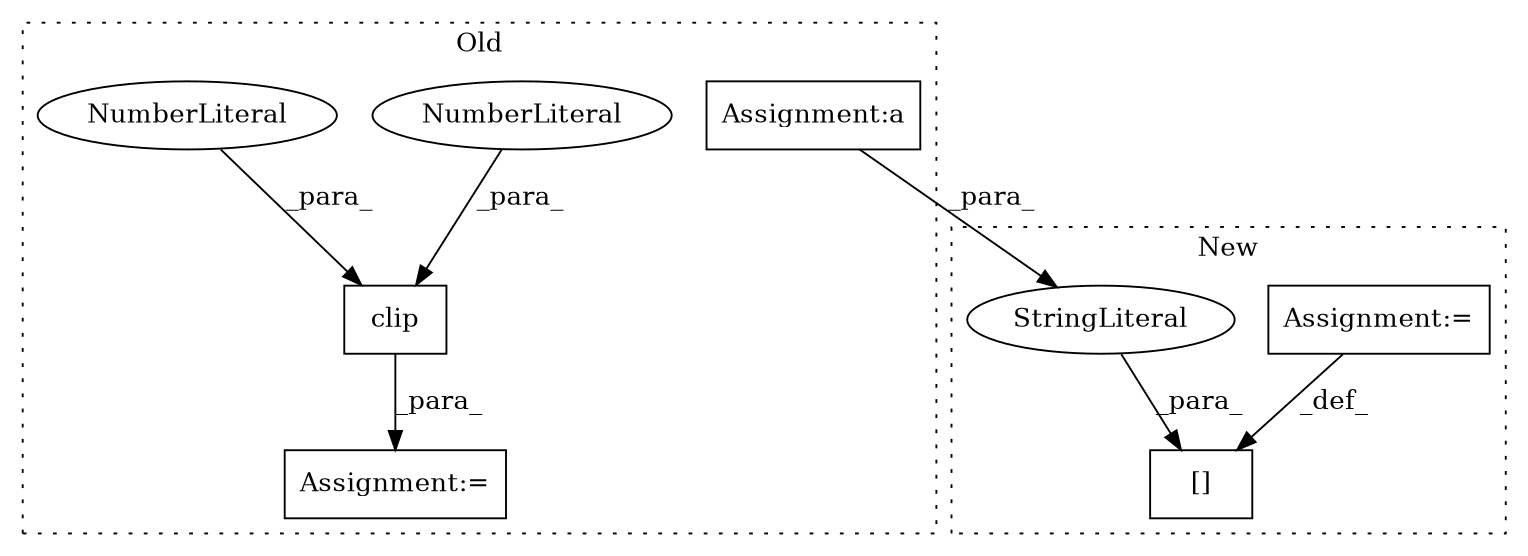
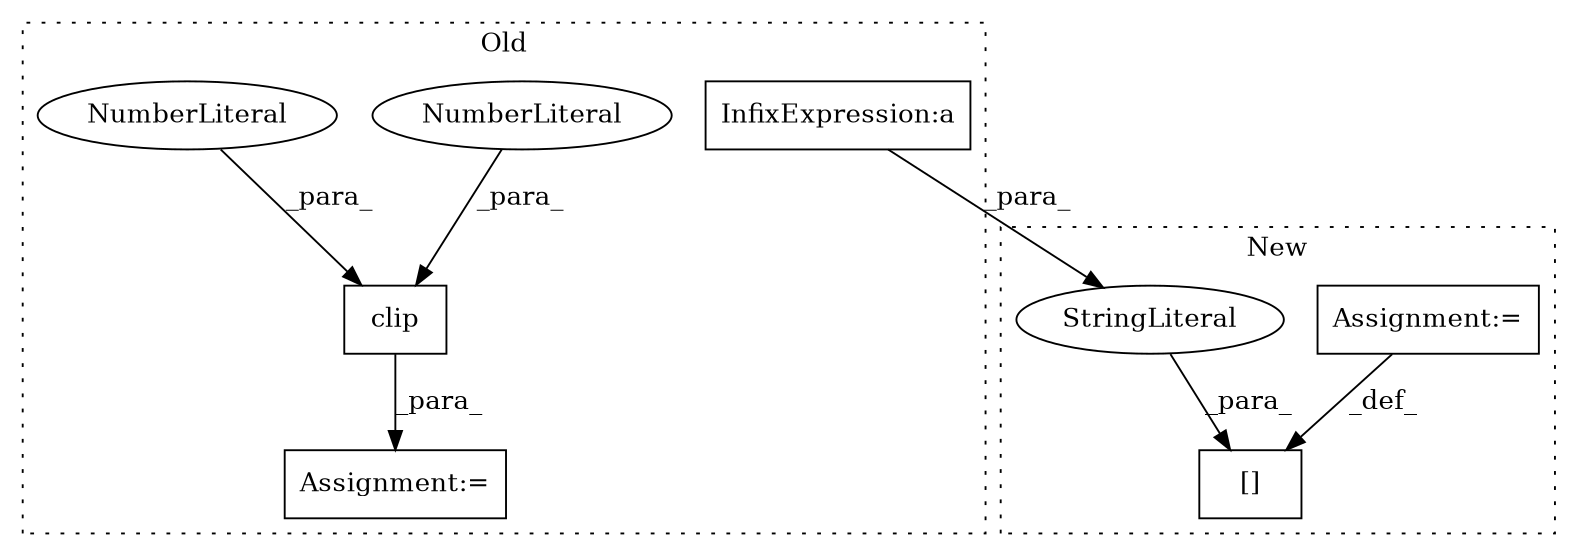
node "Assignment:a": label "Assignment:a" -> "InfixExpression:a"
